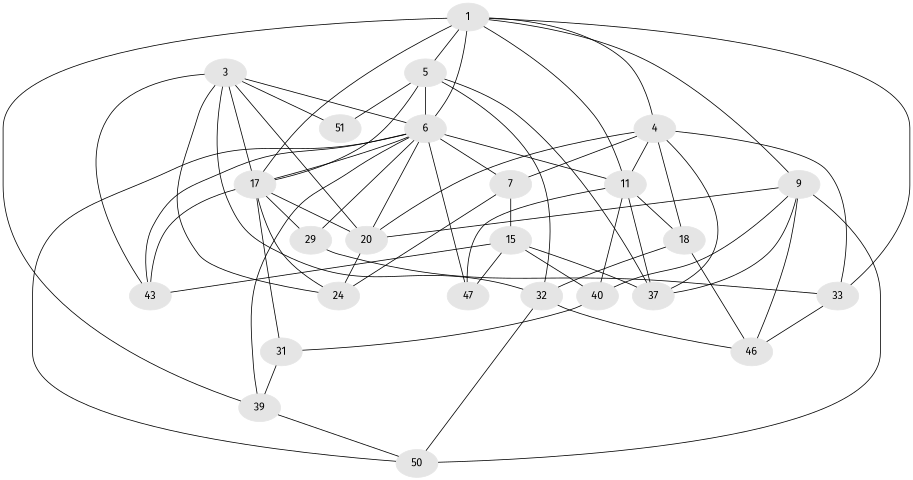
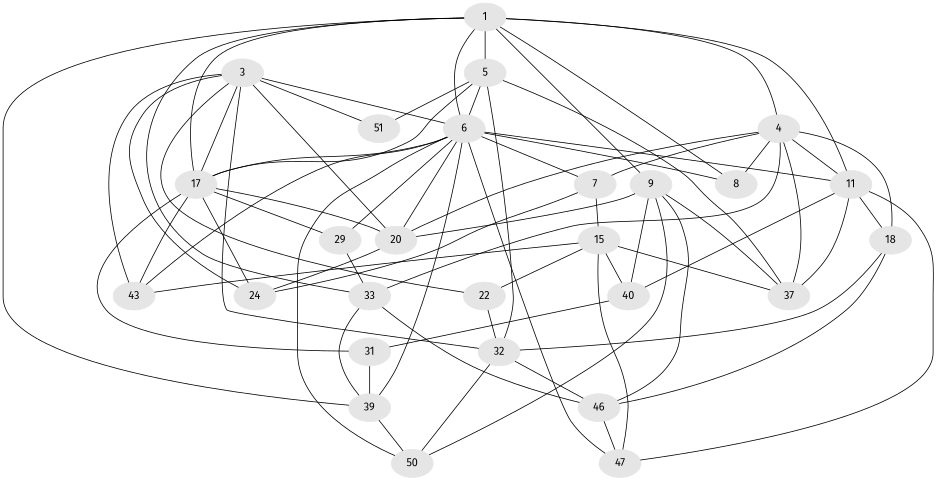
node "8": added
node "22": added
edge "33" -- "39": added
edge "46" -- "47": added
